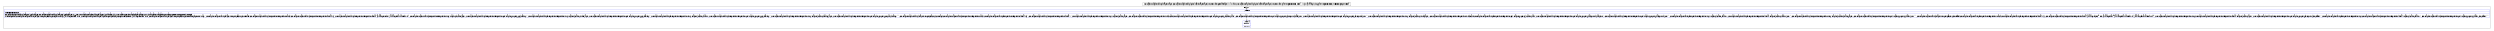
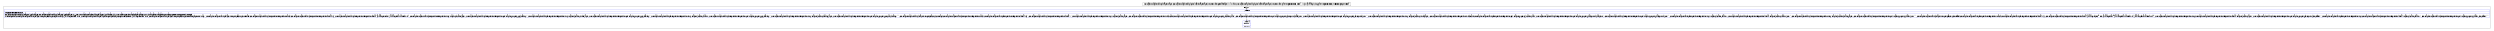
node "0: 0x0000": text "MTH_ENTER_BLOCK" -> "LOCATION_ENTER_BLOCK"
